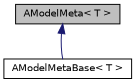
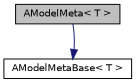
edge "AModelMetaBase< T >" -> "AModelMeta< T >": reversed
